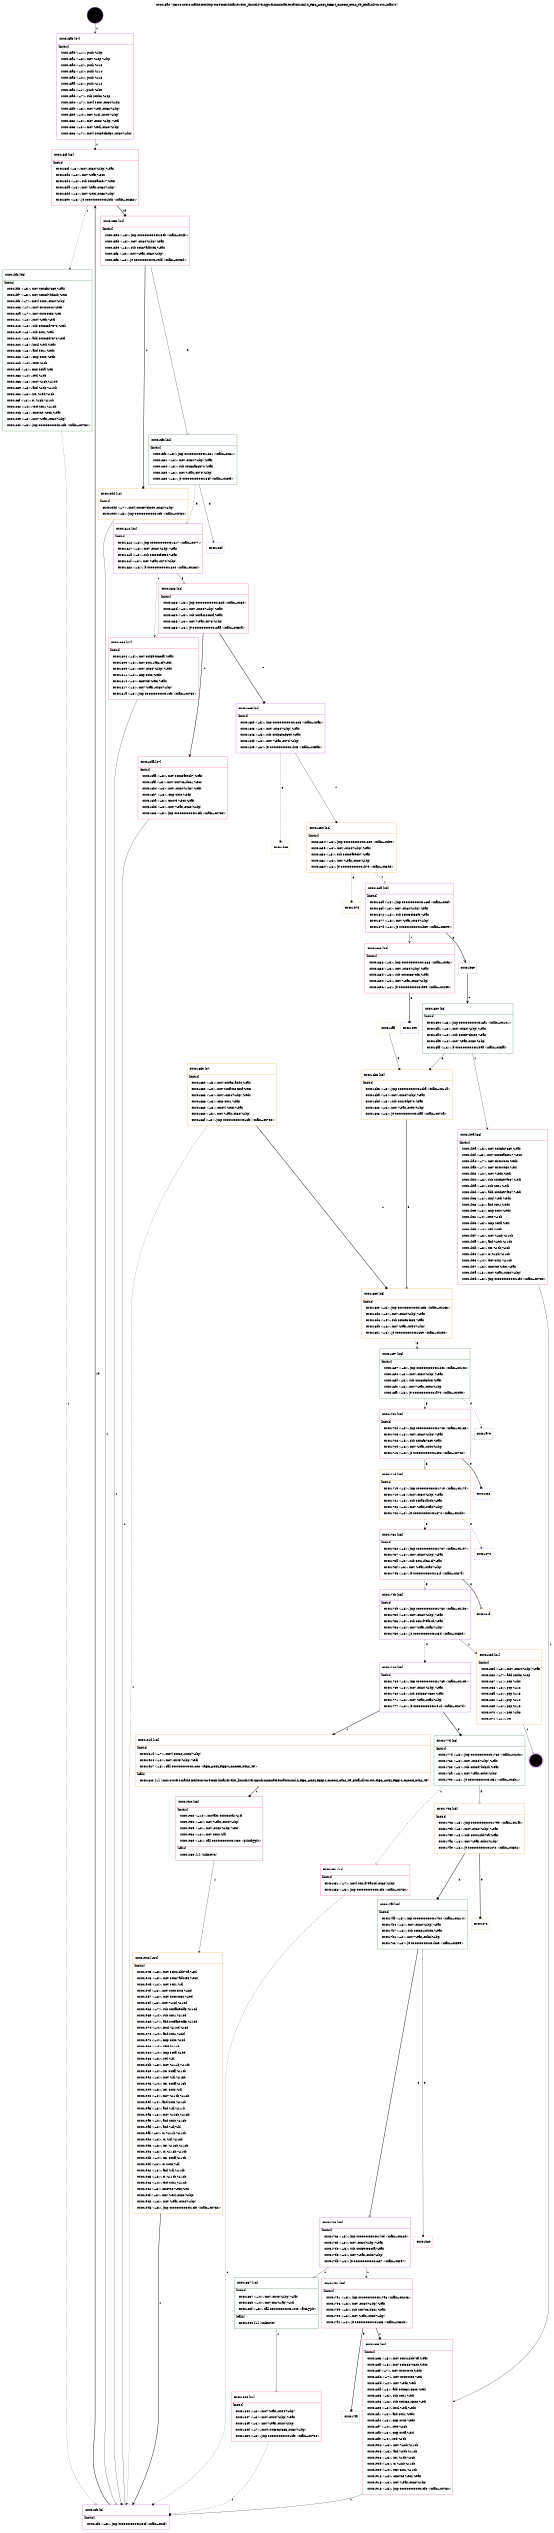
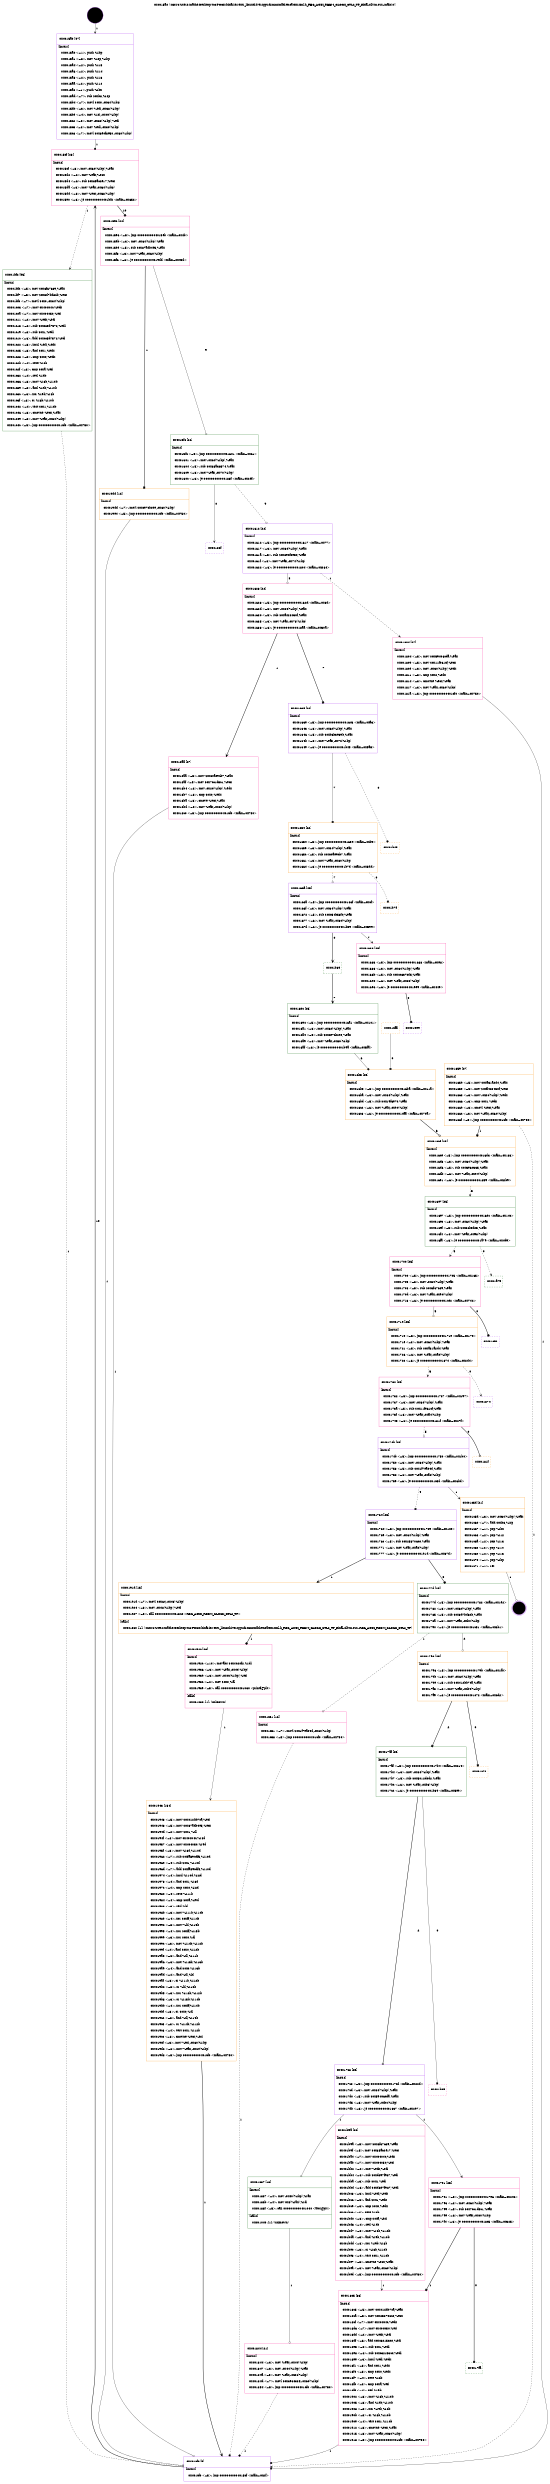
edge "0x40169c [25]" -> "0x401b9a [88]": removed, label "1"
edge "0x401719 [25]" -> "0x401732 [25]": arrowhead box -> vee
